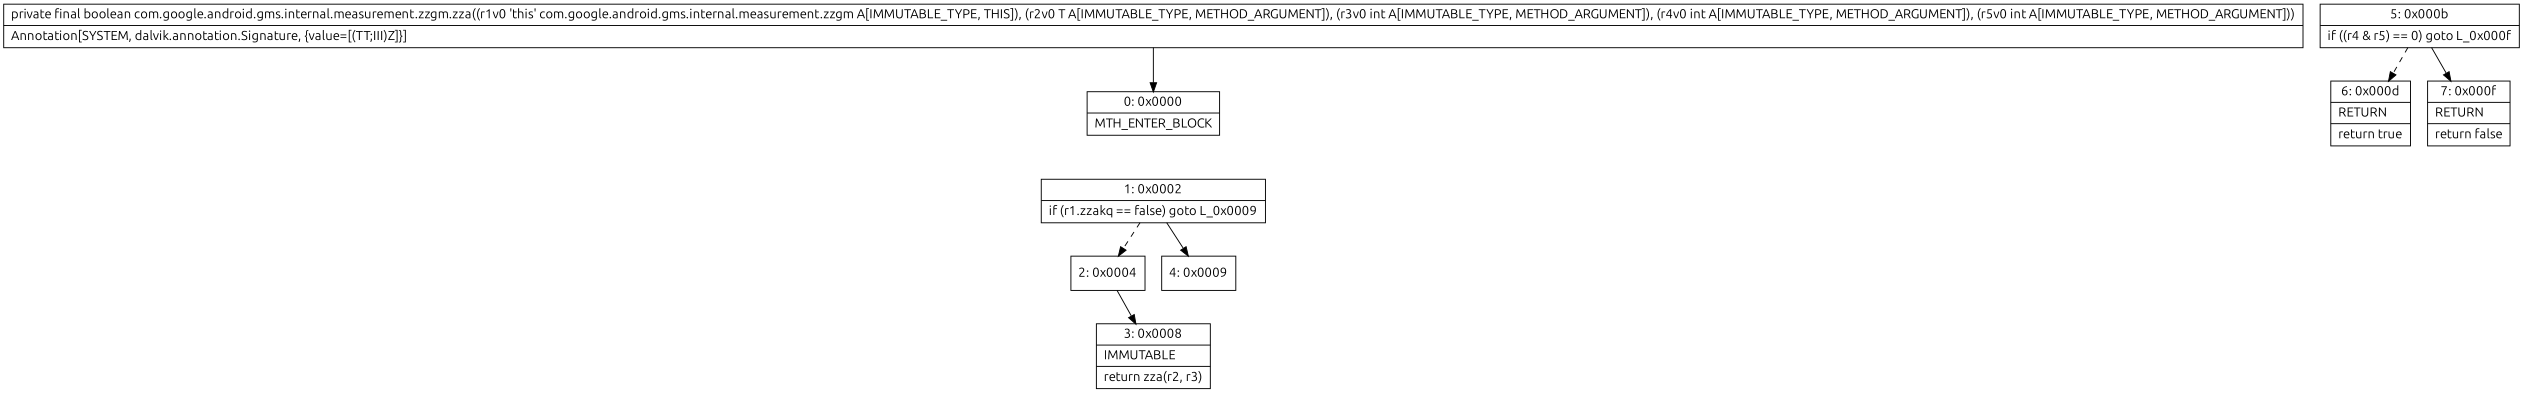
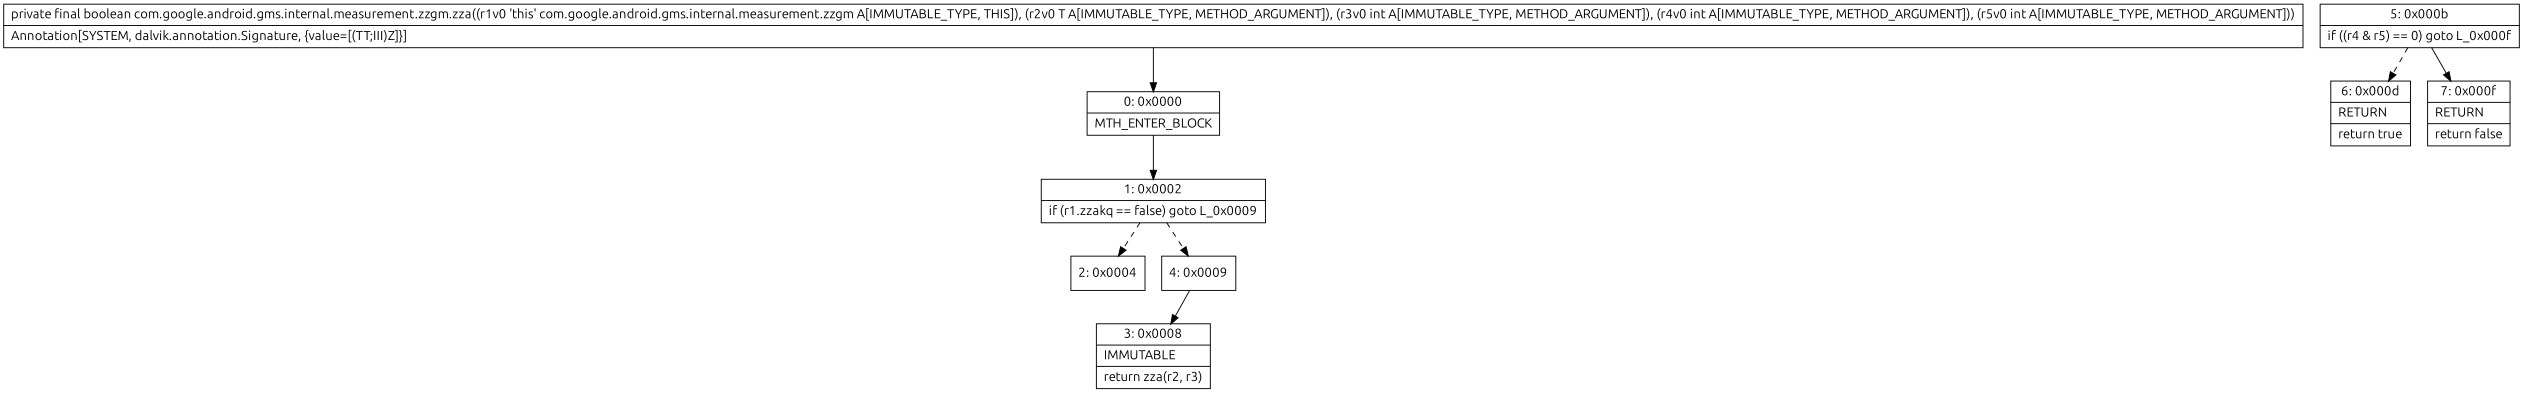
edge "0: 0x0000" -> "1: 0x0002": added
edge "1: 0x0002" -> "4: 0x0009": style solid -> dashed
edge "2: 0x0004" -> "3: 0x0008": now "4: 0x0009" -> "3: 0x0008"
